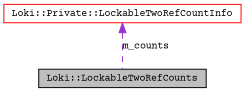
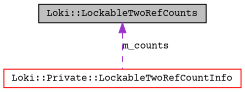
edge "Loki::LockableTwoRefCounts" -> "Loki::Private::LockableTwoRefCountInfo": reversed
